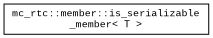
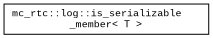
node "mc_rtc::member::is_serializable _member< T >": label "mc_rtc::member::is_serializable _member< T >" -> "mc_rtc::log::is_serializable _member< T >"
